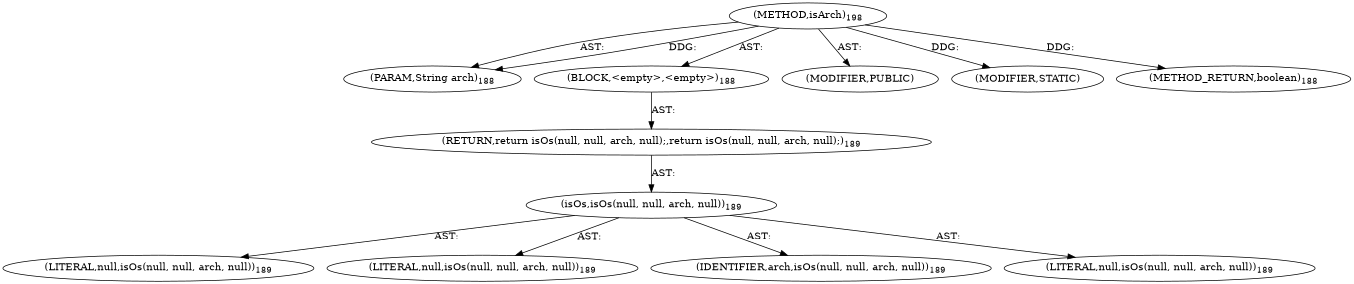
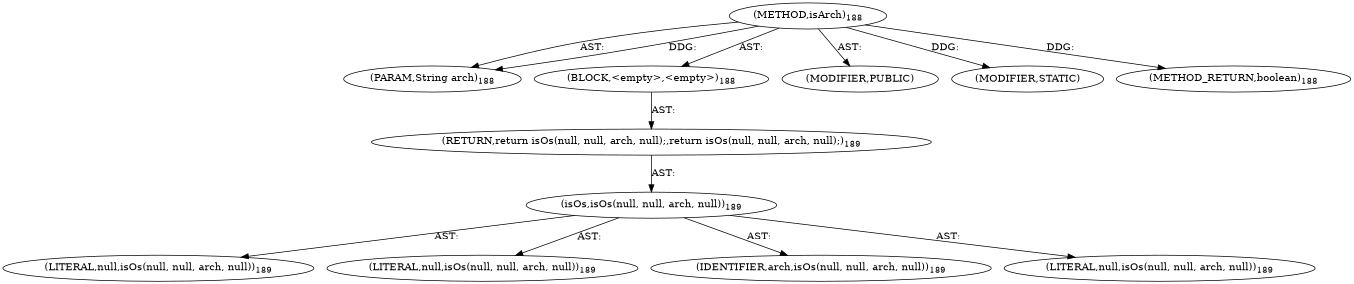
node "(METHOD,isArch)": text "198" -> "188"
